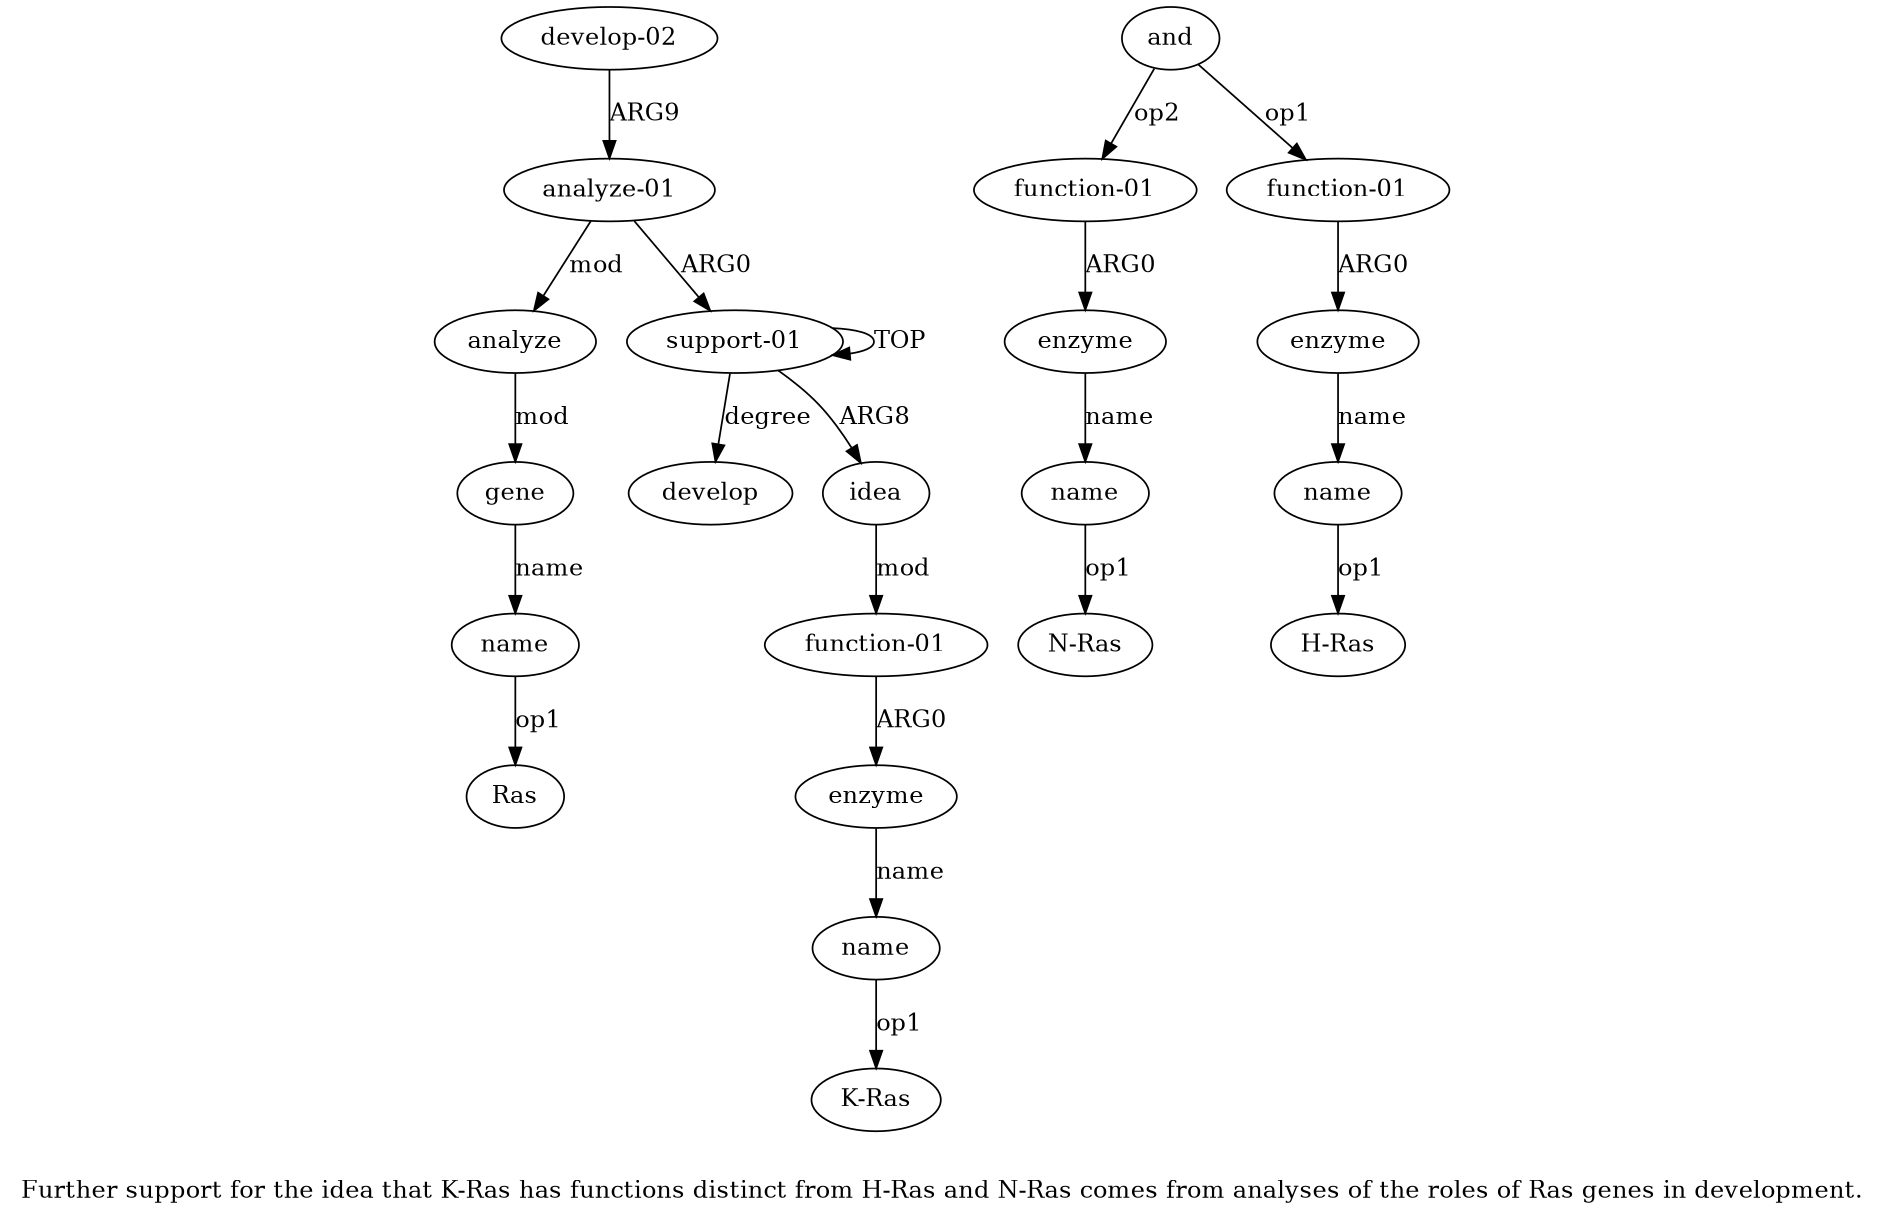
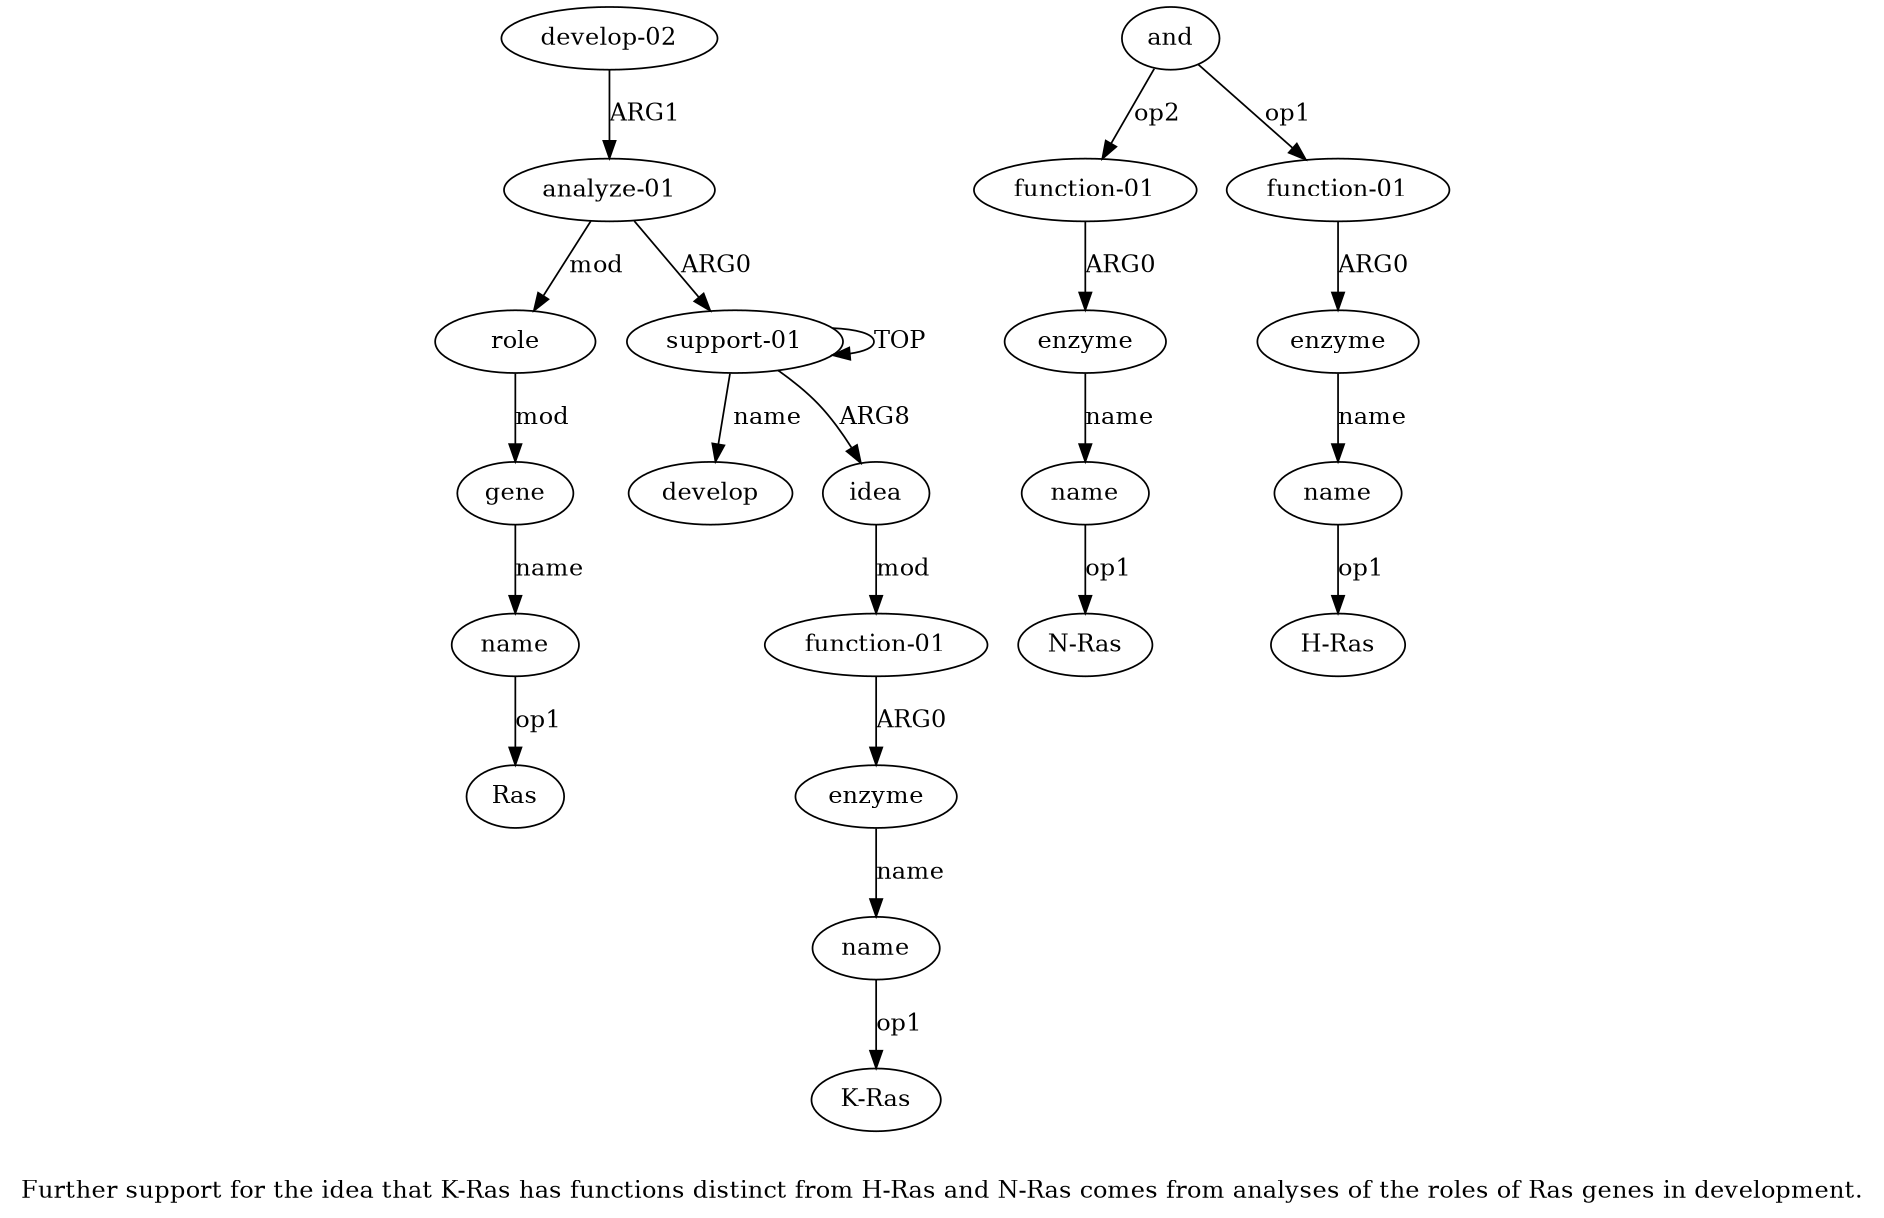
edge "develop-02" -> "analyze-01": label "ARG9" -> "ARG1"
node "analyze": label "analyze" -> "role"
edge "support-01" -> "develop": label "degree" -> "name"
